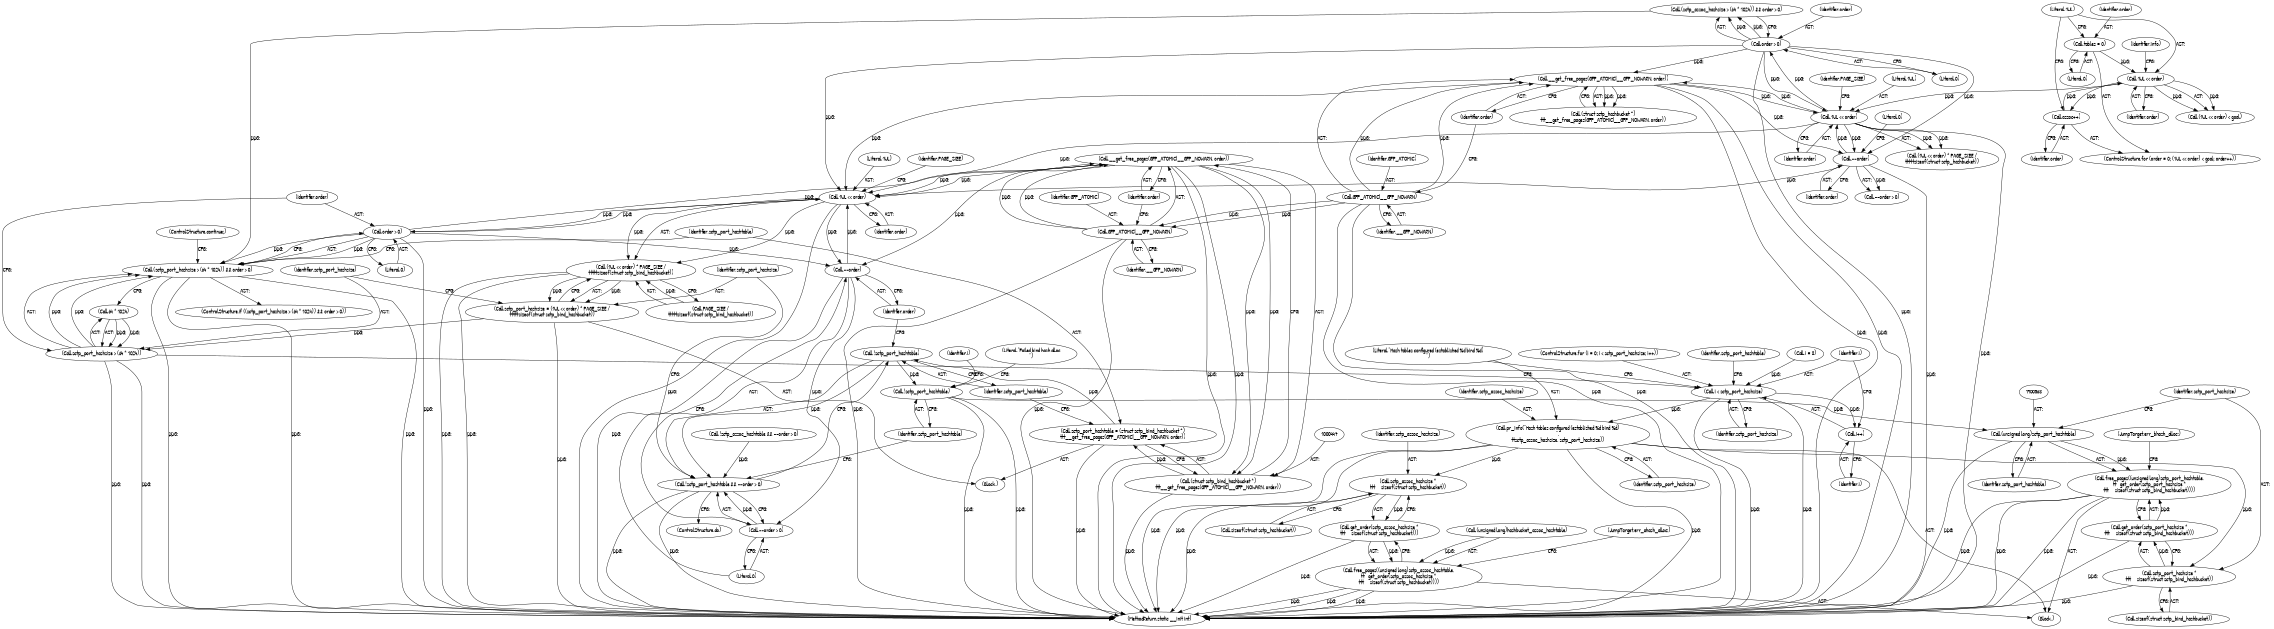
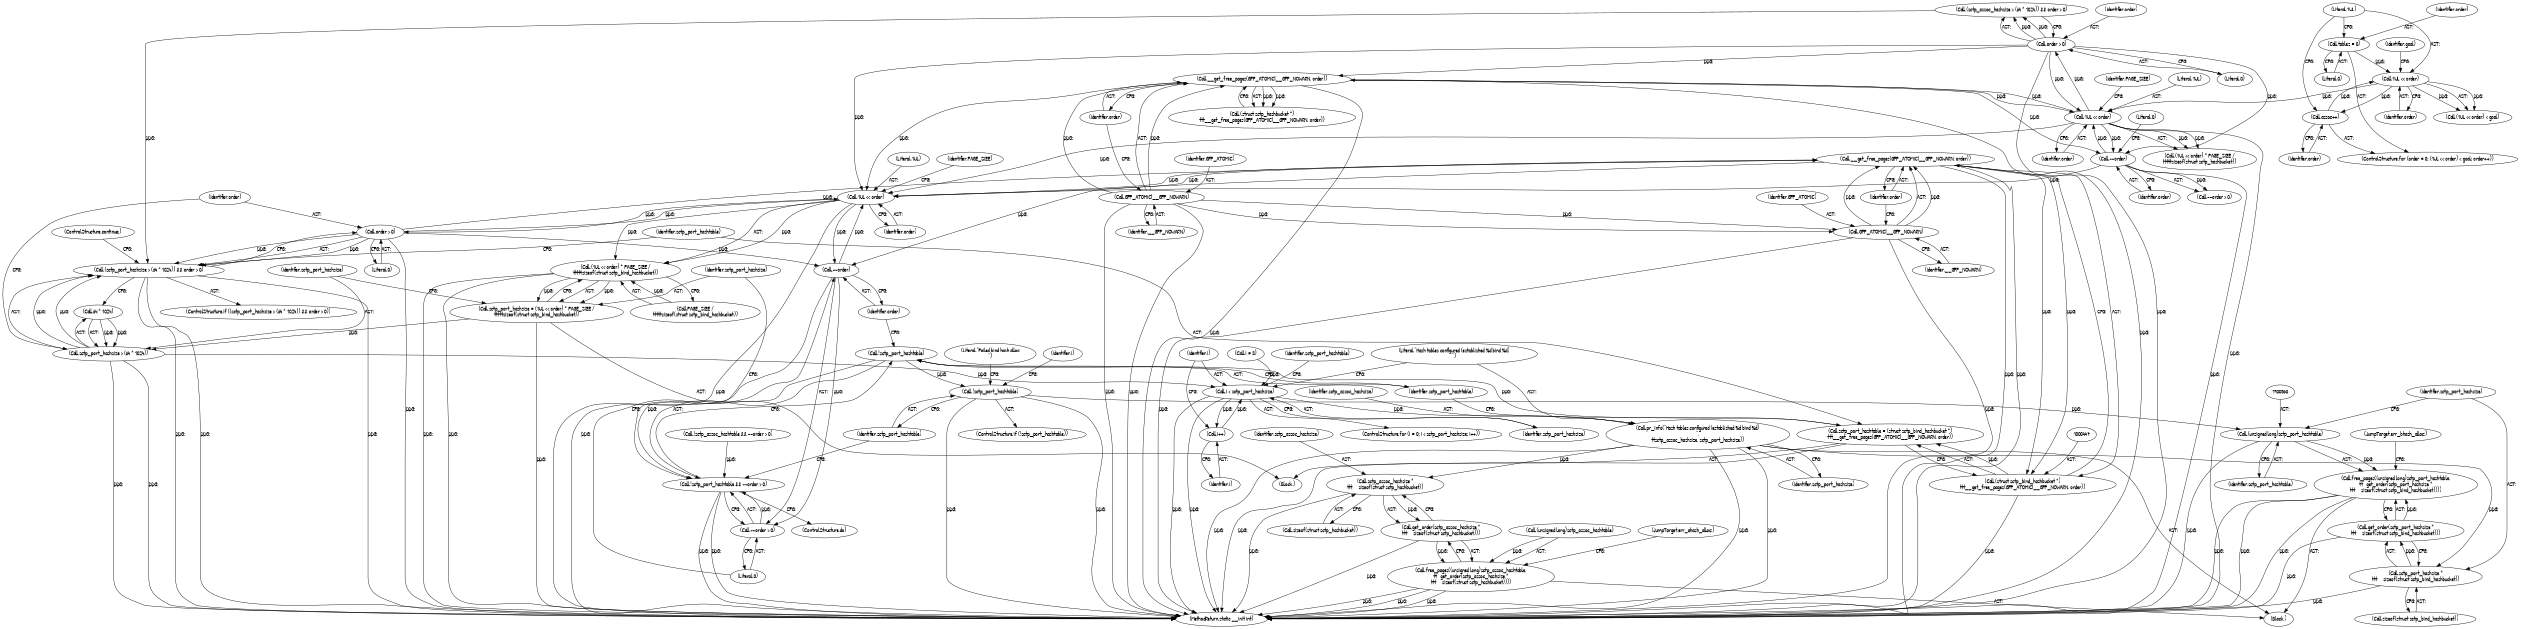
node "(Identifier,info)": label "(Identifier,info)" -> "(Identifier,goal)"
edge "(ControlStructure,for (i = 0; i < sctp_port_hashsize; i++))" -> "(Call,i < sctp_port_hashsize)": reversed
edge "(Call,sctp_port_hashsize > (64 * 1024))" -> "(Call,i < sctp_port_hashsize)": label "CFG: " -> "DDG: "
edge "(Call,i++)" -> "(Call,i < sctp_port_hashsize)": label "AST: " -> "DDG: "
node "(ControlStructure,if (!sctp_port_hashtable))": added
node "(Call,(unsigned long)hashbucket_assoc_hashtable)": label "(Call,(unsigned long)hashbucket_assoc_hashtable)" -> "(Call,(unsigned long)sctp_assoc_hashtable)"
